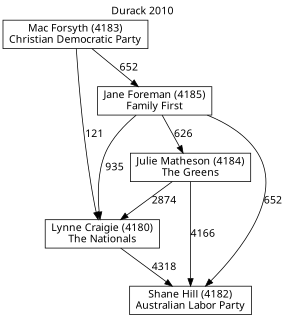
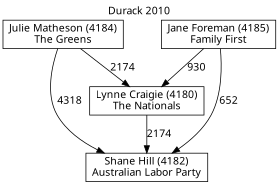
node "Mac Forsyth (4183) Christian Democratic Party": removed
edge "Jane Foreman (4185) Family First" -> "Julie Matheson (4184) The Greens": removed, label "626"
edge "Jane Foreman (4185) Family First" -> "Lynne Craigie (4180) The Nationals": label "935" -> "930"
edge "Julie Matheson (4184) The Greens" -> "Lynne Craigie (4180) The Nationals": label "2874" -> "2174"
edge "Julie Matheson (4184) The Greens" -> "Shane Hill (4182) Australian Labor Party": label "4166" -> "4318"
edge "Lynne Craigie (4180) The Nationals" -> "Shane Hill (4182) Australian Labor Party": label "4318" -> "2174"
